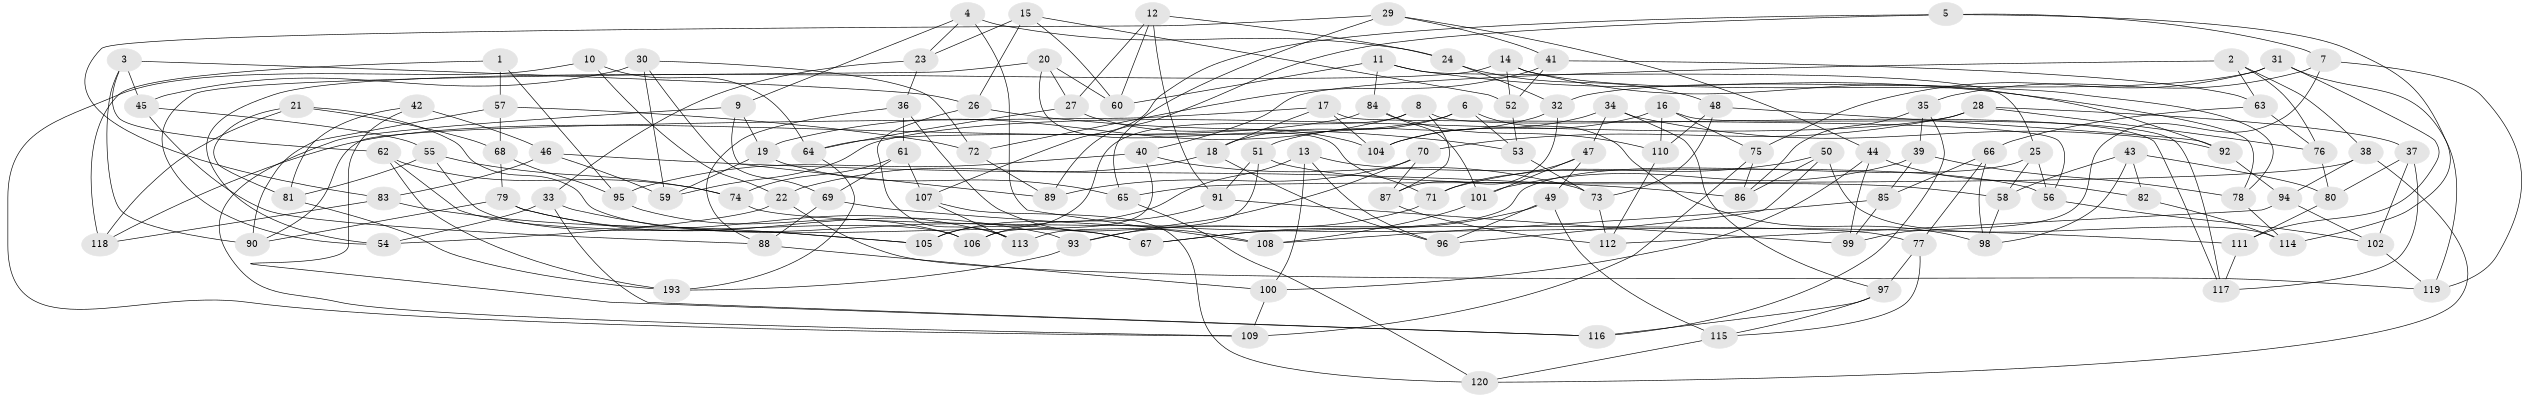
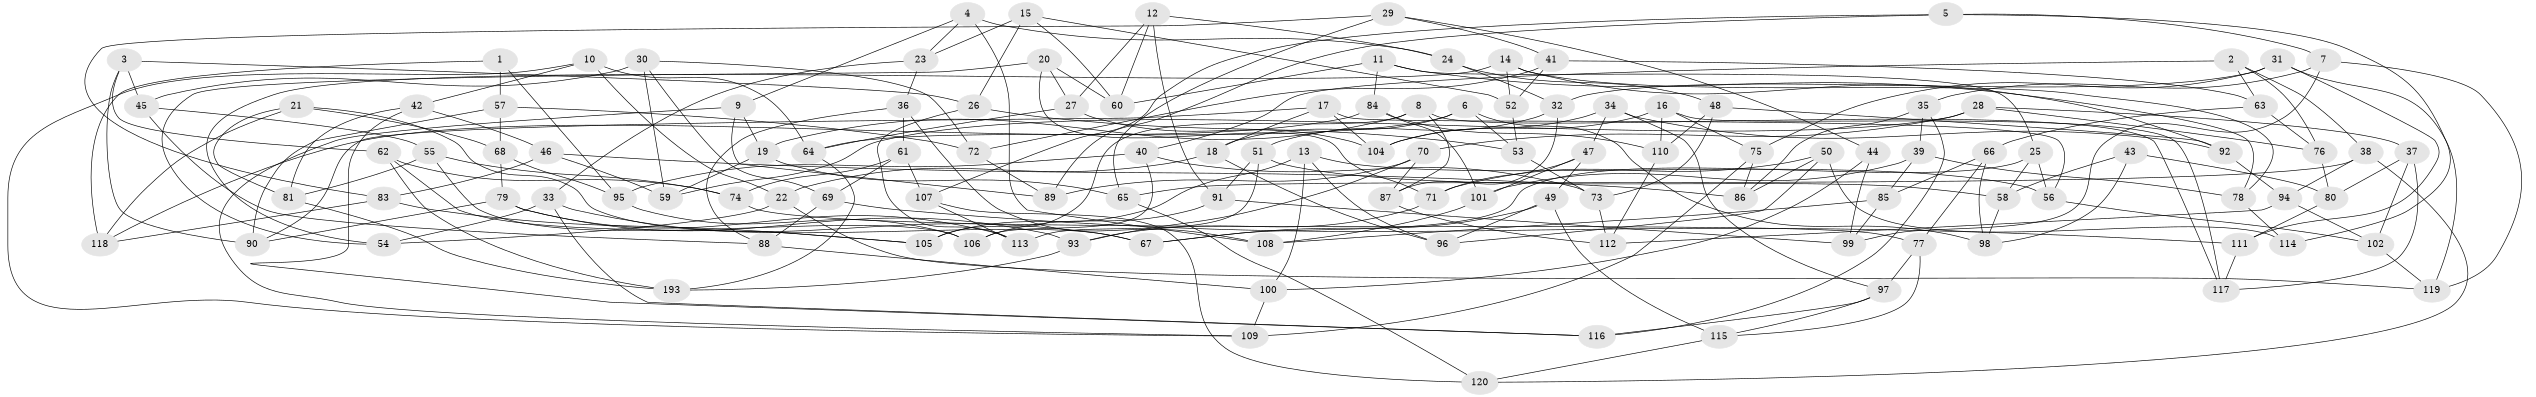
edge "10" -- "42": added
node "82": removed
